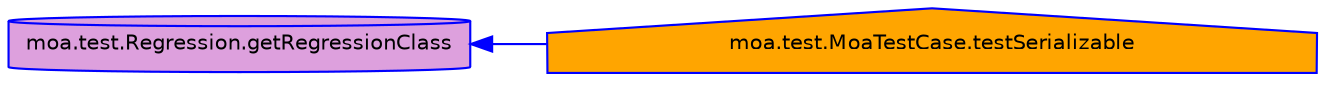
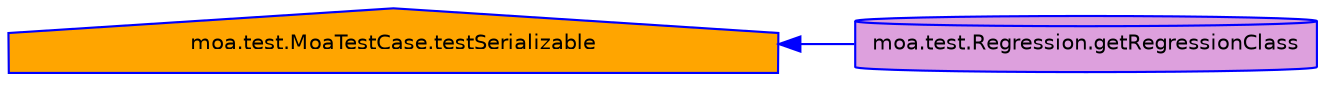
edge "moa.test.MoaTestCase.testSerializable" -> "moa.test.Regression.getRegressionClass": reversed
